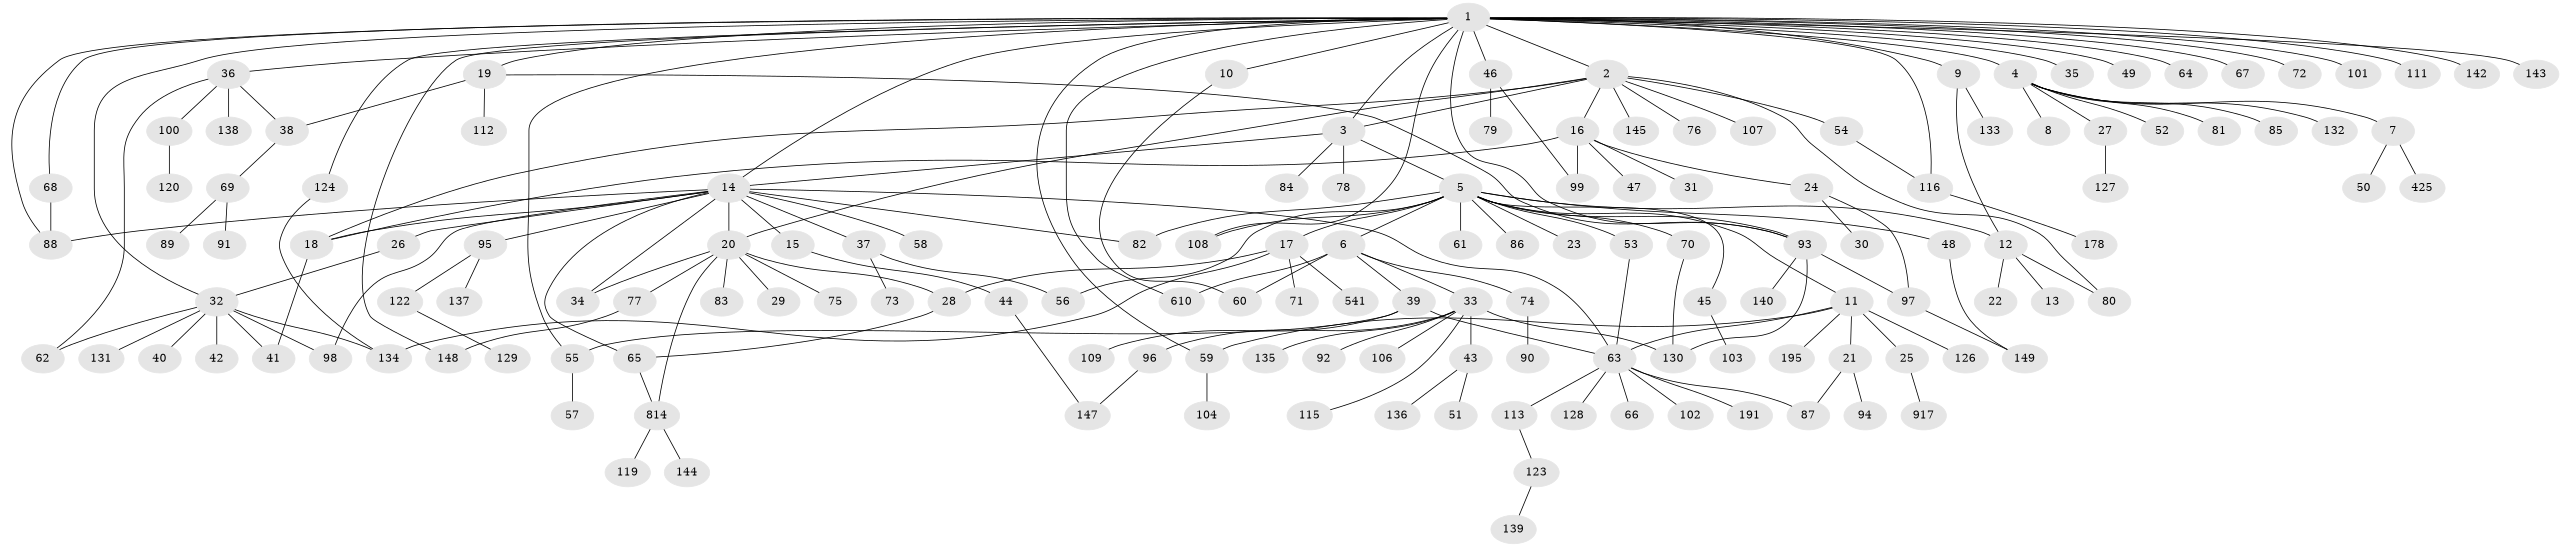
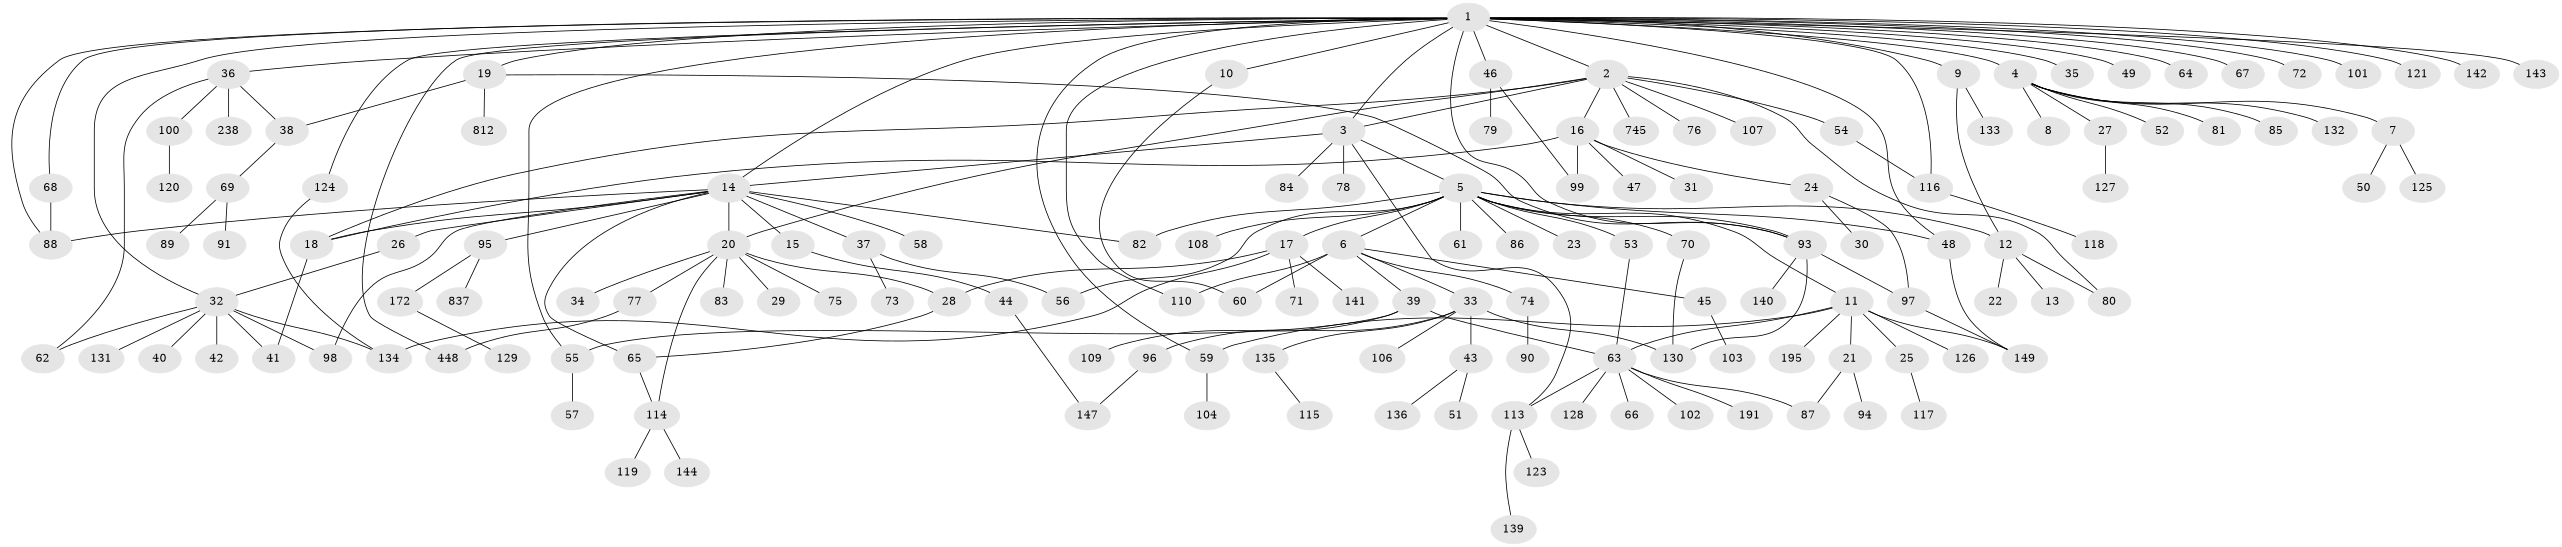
node "111": label "111" -> "121"
node "138": label "138" -> "238"
node "112": label "112" -> "812"
node "145": label "145" -> "745"
node "425": label "425" -> "125"
edge "1" -- "108": now "1" -- "48"
edge "14" -- "63": removed
edge "5" -- "45": now "6" -- "45"
edge "14" -- "34": removed
node "178": label "178" -> "118"
edge "3" -- "113": added
node "122": label "122" -> "172"
node "137": label "137" -> "837"
node "610": label "610" -> "110"
node "541": label "541" -> "141"
edge "11" -- "149": added
node "148": label "148" -> "448"
node "92": removed
edge "33" -- "115": now "135" -- "115"
node "814": label "814" -> "114"
node "917": label "917" -> "117"
edge "123" -- "139": now "113" -- "139"
